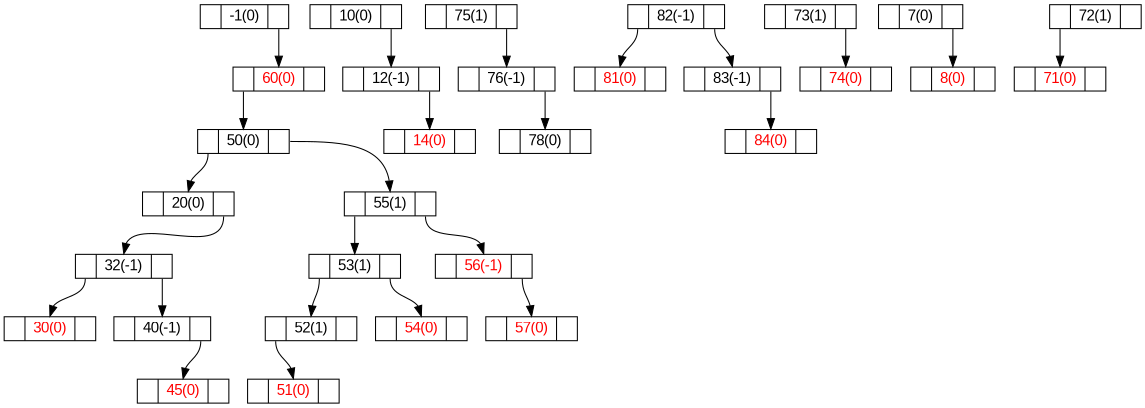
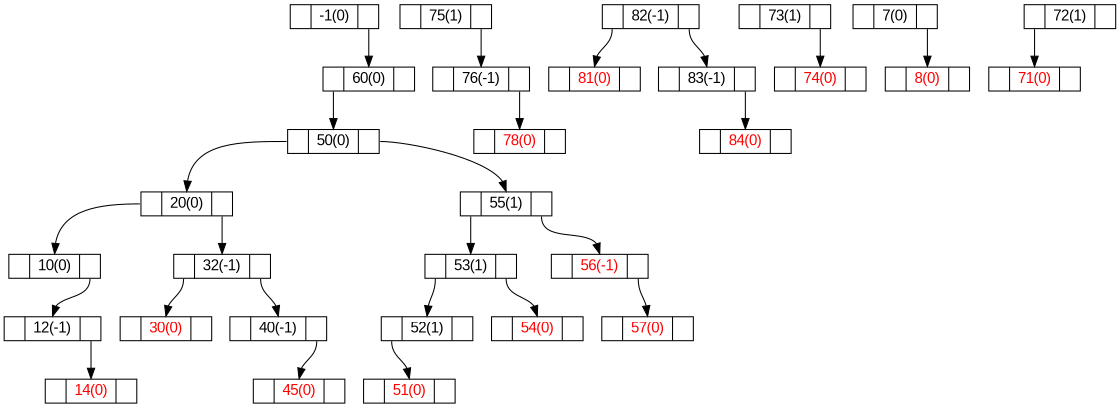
node "60(0)": fontcolor red -> black
node "78(0)": fontcolor black -> red
edge "20(0)" -> "10(0)": added
